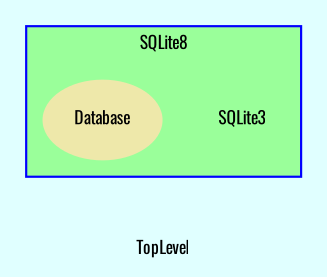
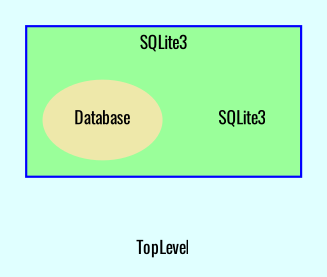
cluster "SQLite8": label "SQLite8" -> "SQLite3"
